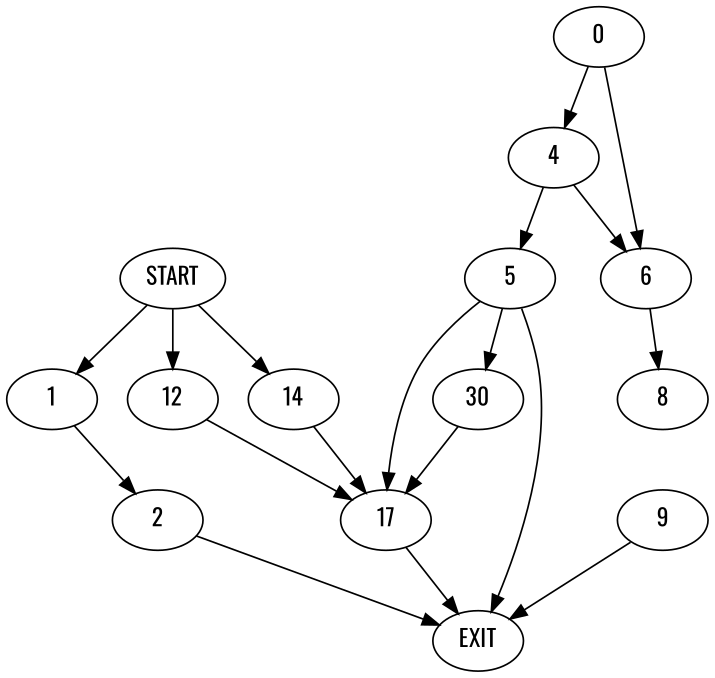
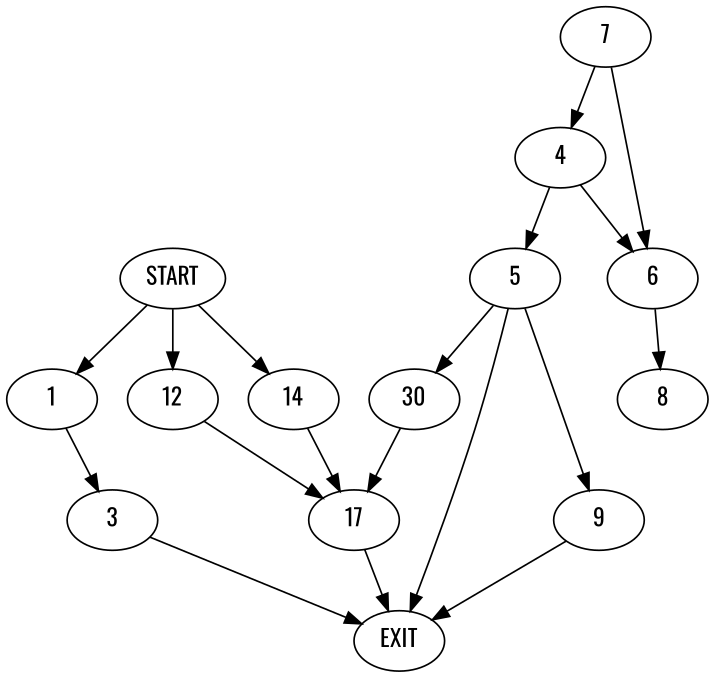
node "0": label "0" -> "7"
edge "5" -> "17": now "5" -> "9"
node "2": label "2" -> "3"
